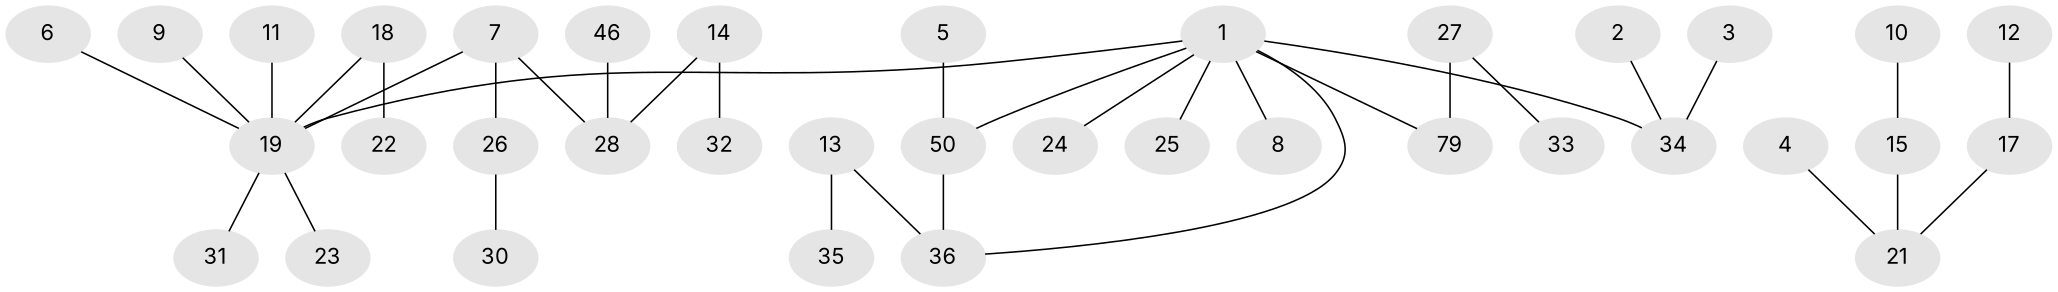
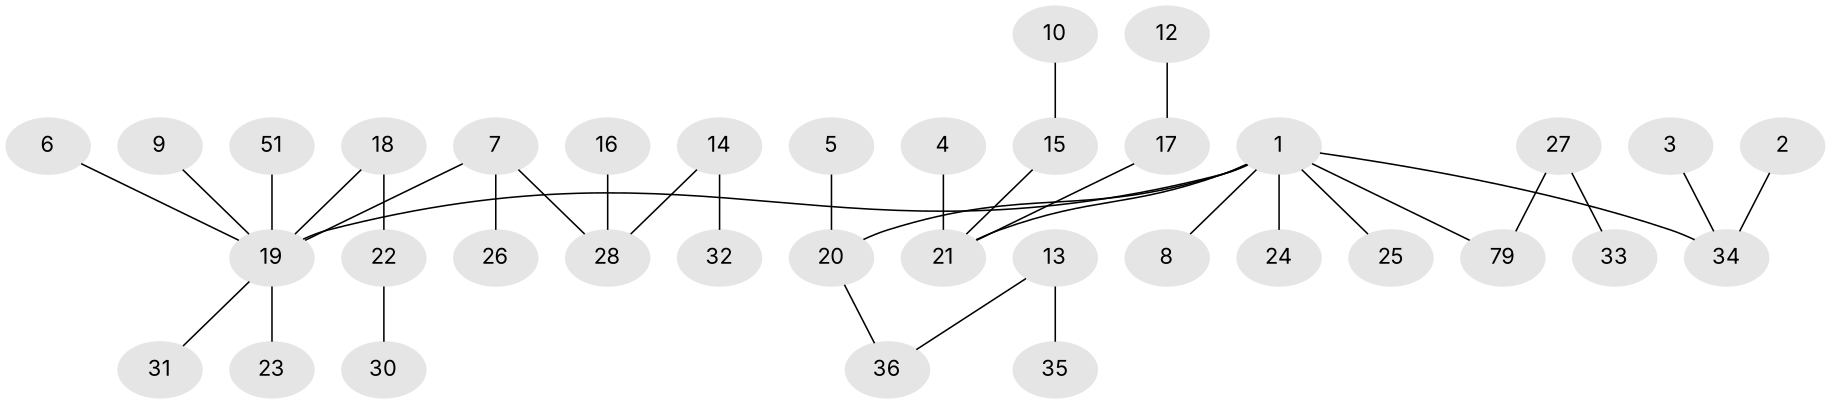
node "11": label "11" -> "51"
node "46": label "46" -> "16"
node "50": label "50" -> "20"
edge "26" -- "30": now "22" -- "30"
edge "1" -- "36": now "1" -- "21"
